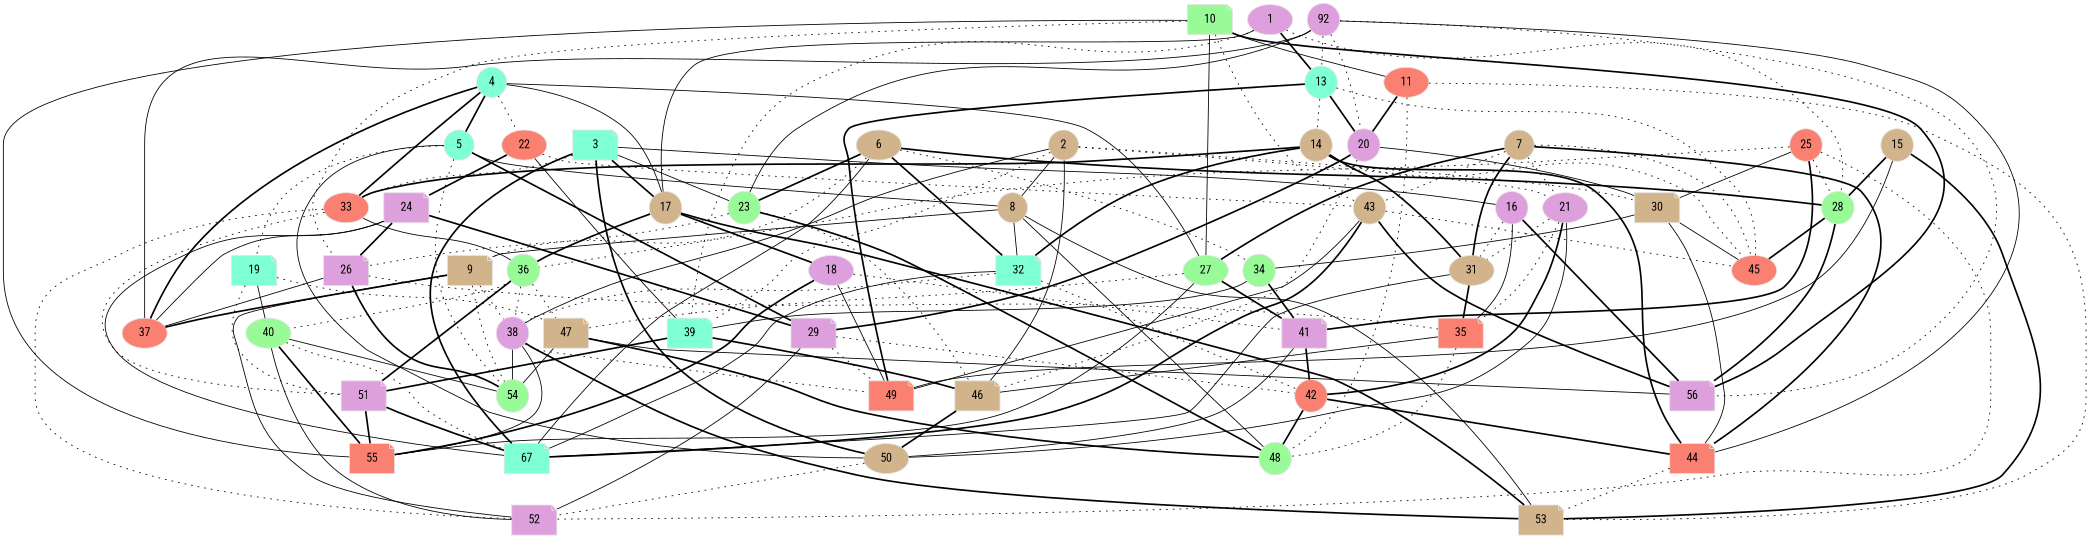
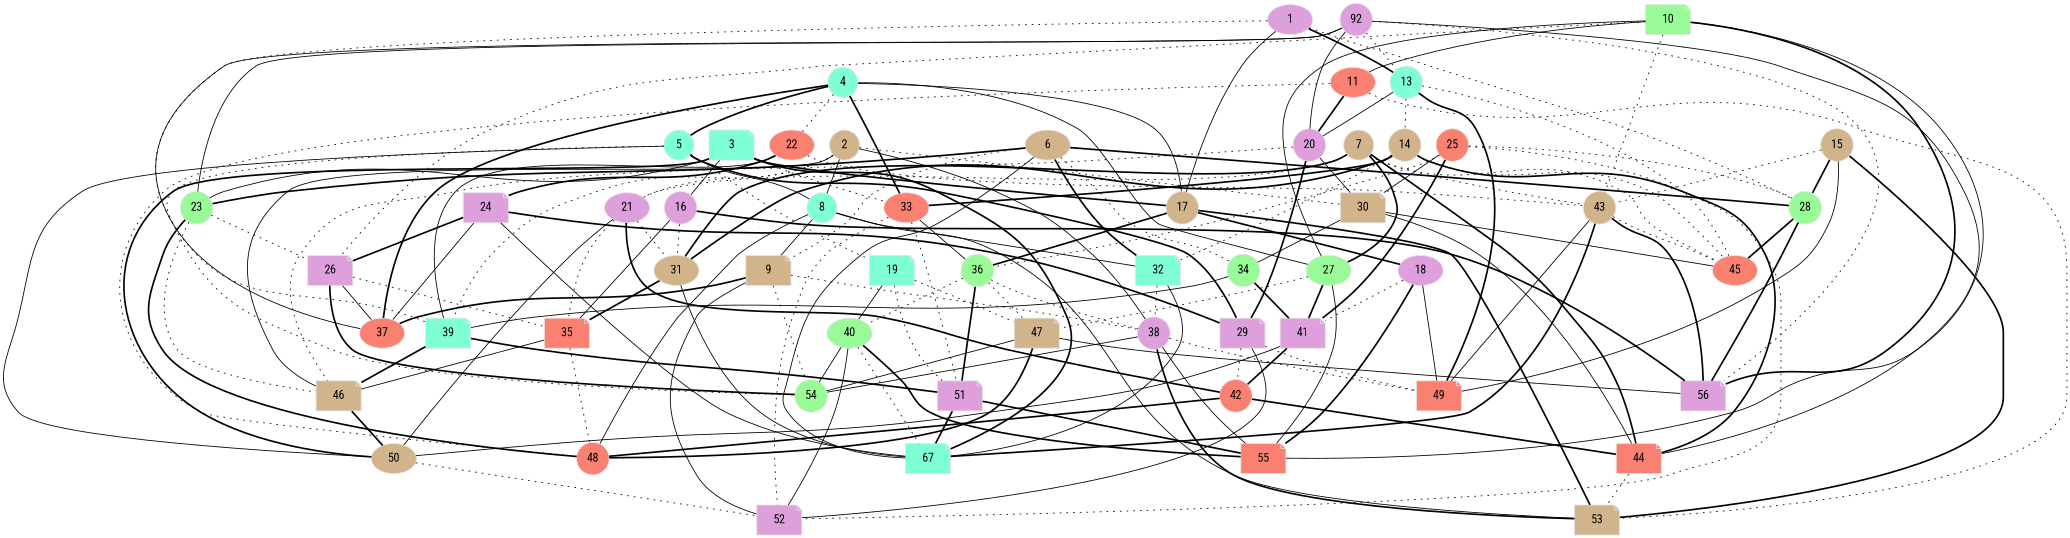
edge "92" -- "20": style dotted -> solid
edge "13" -- "20": style bold -> solid
edge "15" -- "43": added
edge "14" -- "32": style bold -> dotted
node "8": fillcolor tan -> aquamarine
edge "32" -- "42": removed
node "48": fillcolor palegreen -> salmon
